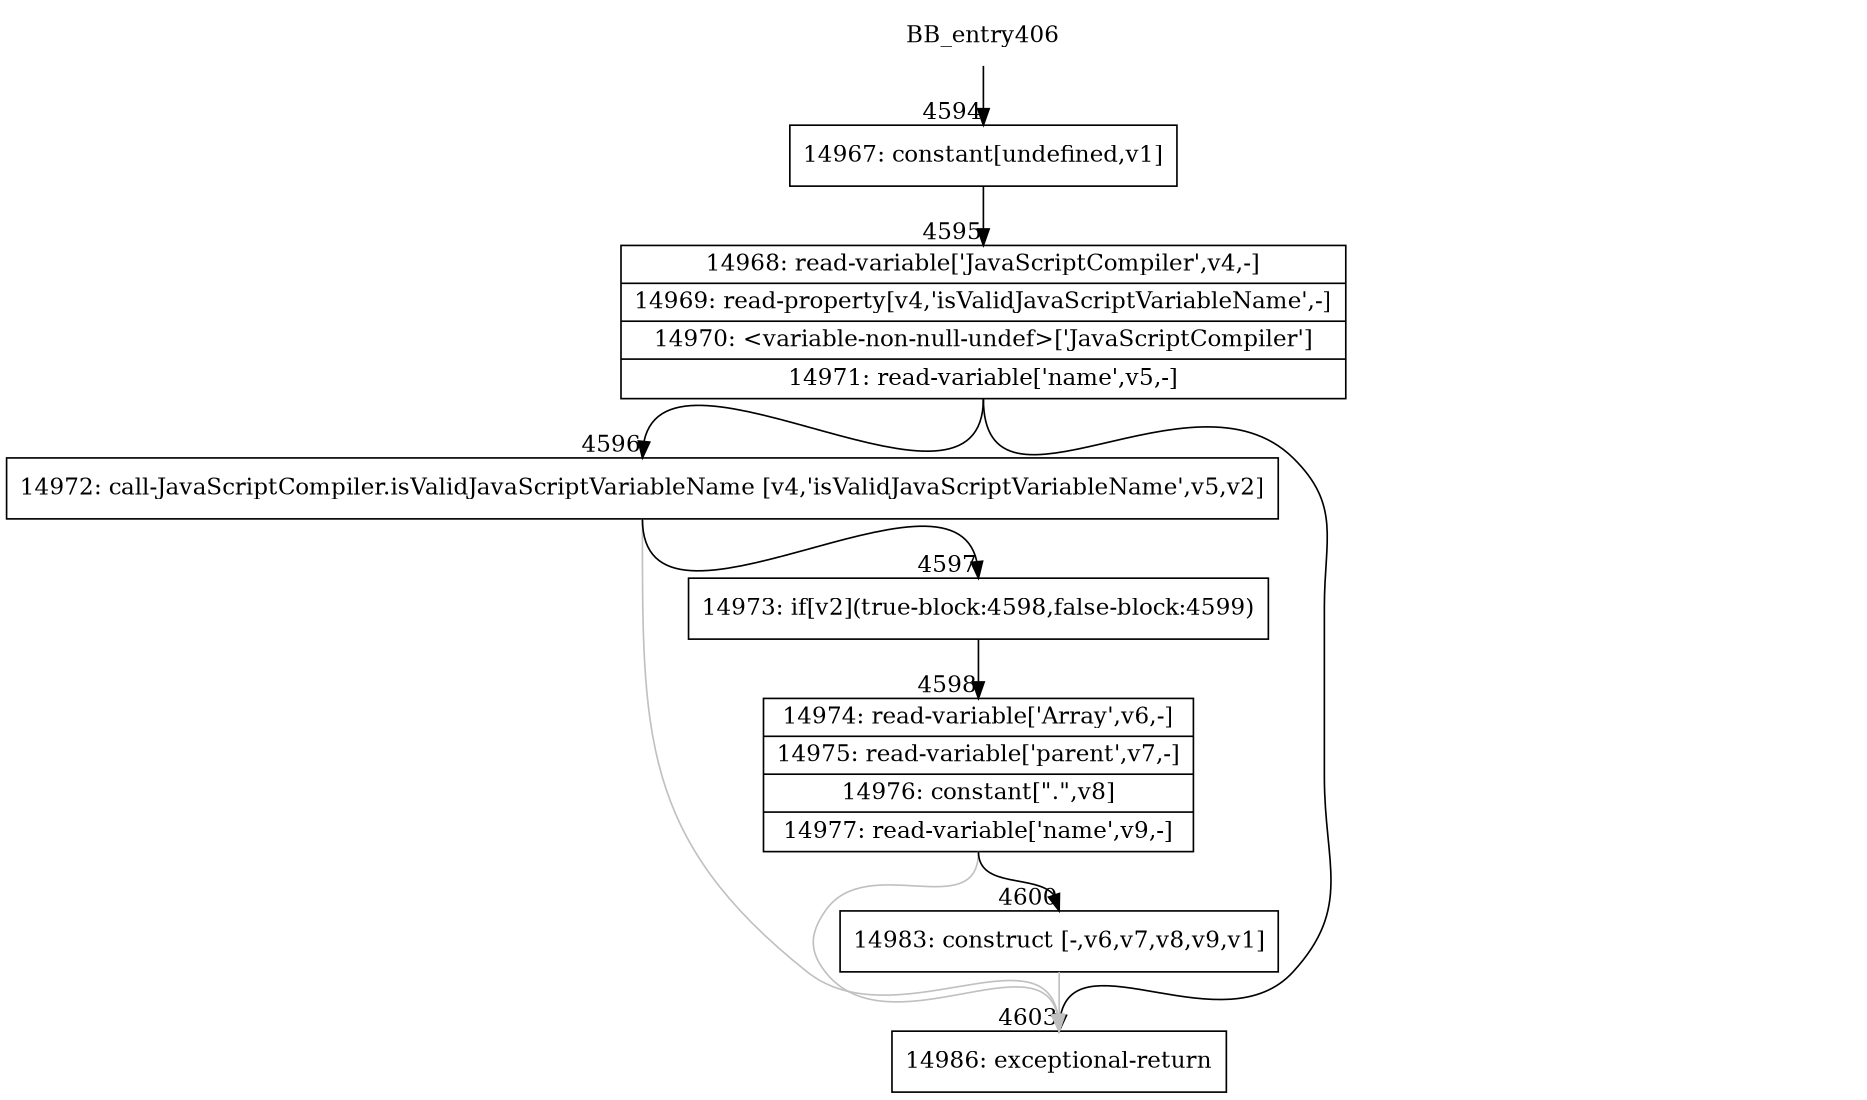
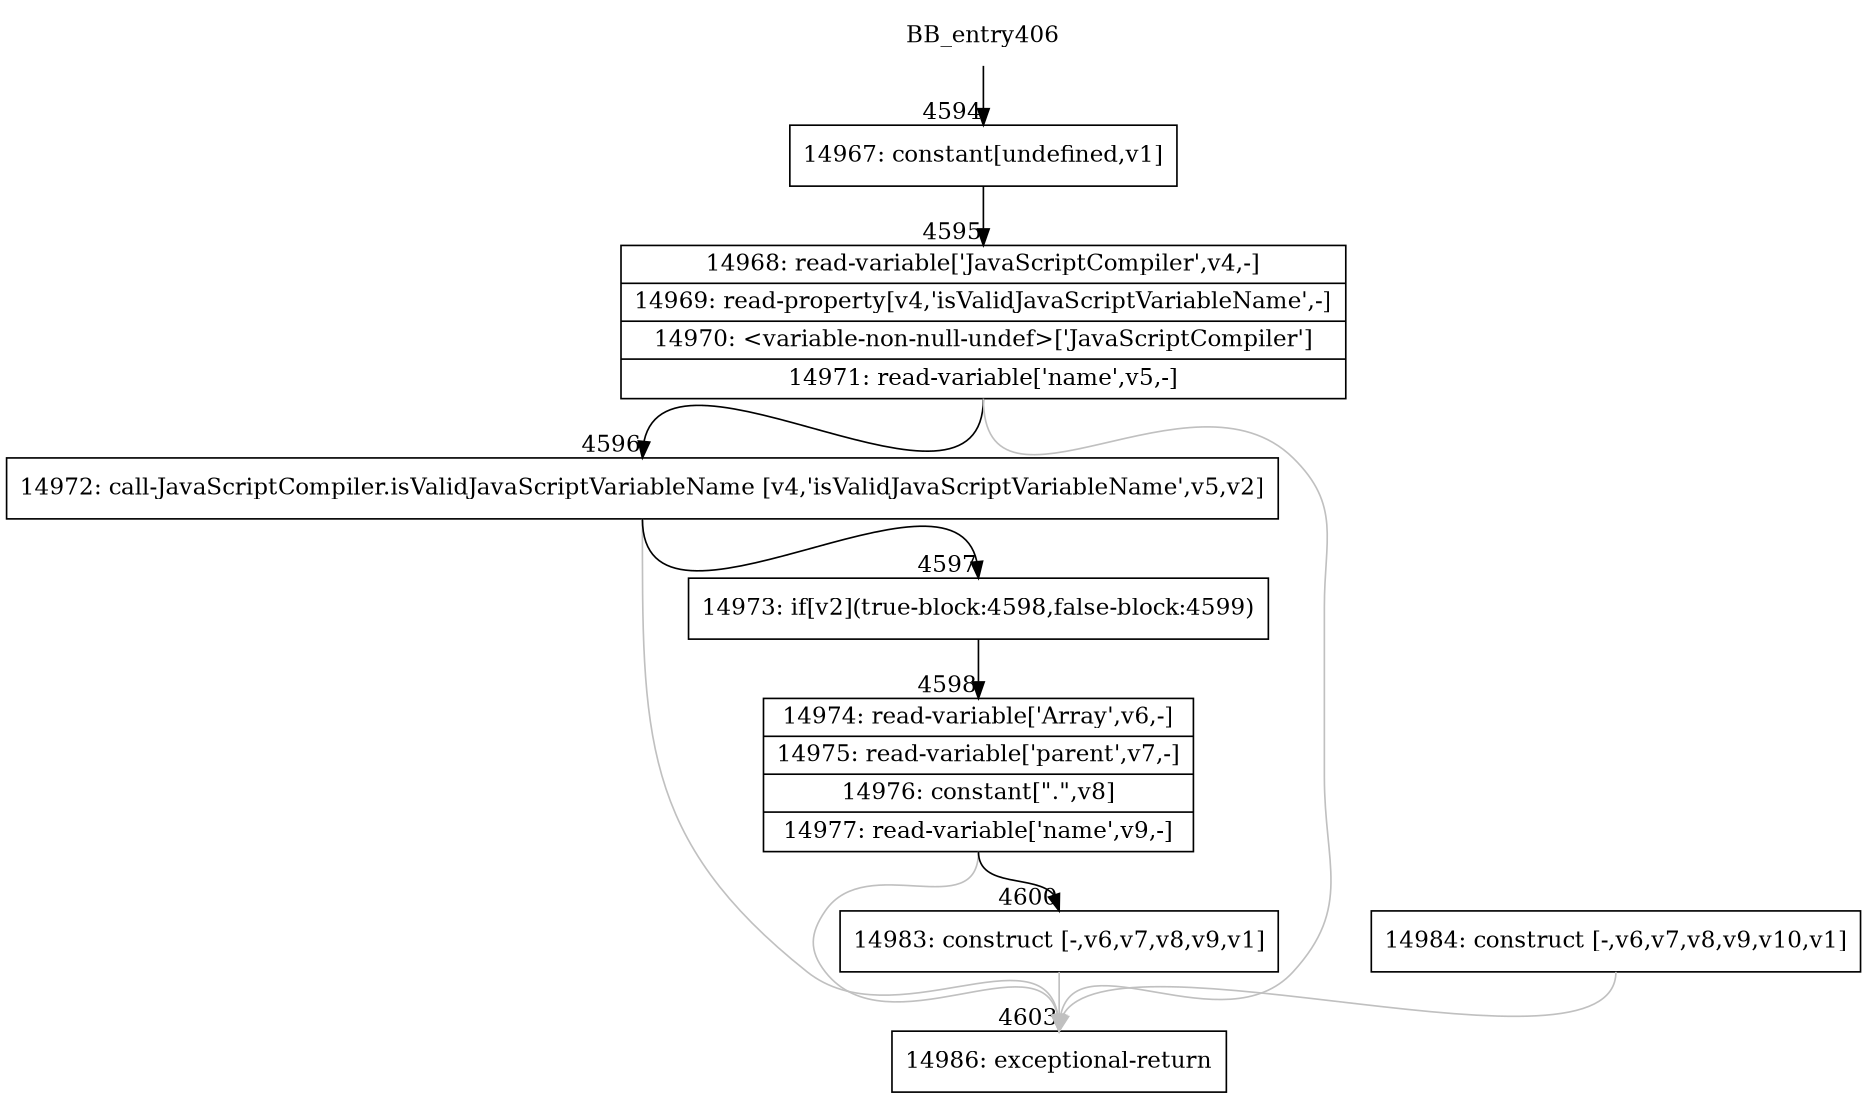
edge "14968: read-variable['JavaScriptCompiler',v4,-]" -> "14986: exceptional-return": color black -> gray
node "14984: construct [-,v6,v7,v8,v9,v10,v1]": added
